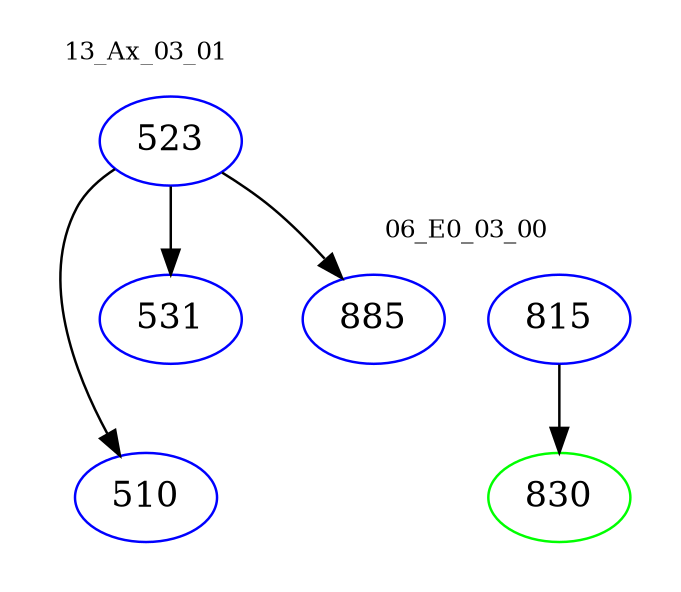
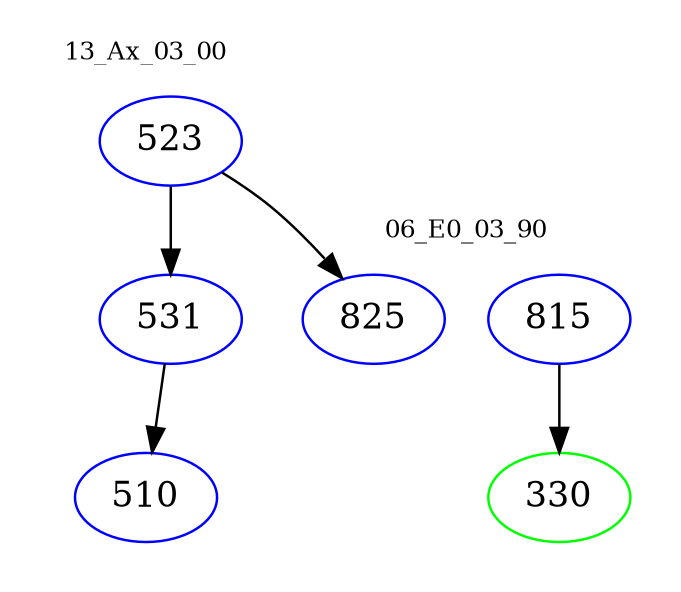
cluster "13_Ax_03_01": label "13_Ax_03_01" -> "13_Ax_03_00"
cluster "06_E0_03_00": label "06_E0_03_00" -> "06_E0_03_90"
edge "523" -> "510": now "531" -> "510"
node "885": label "885" -> "825"
node "830": label "830" -> "330"
